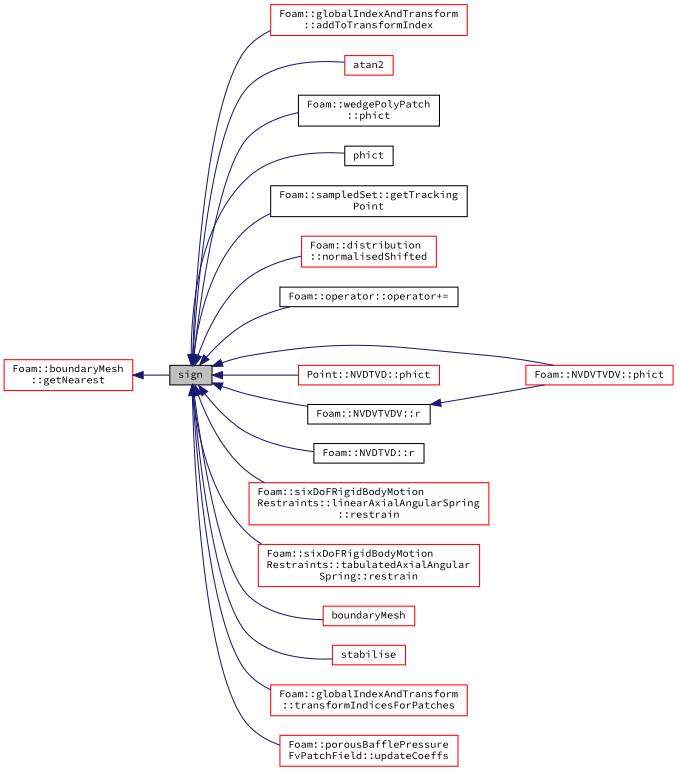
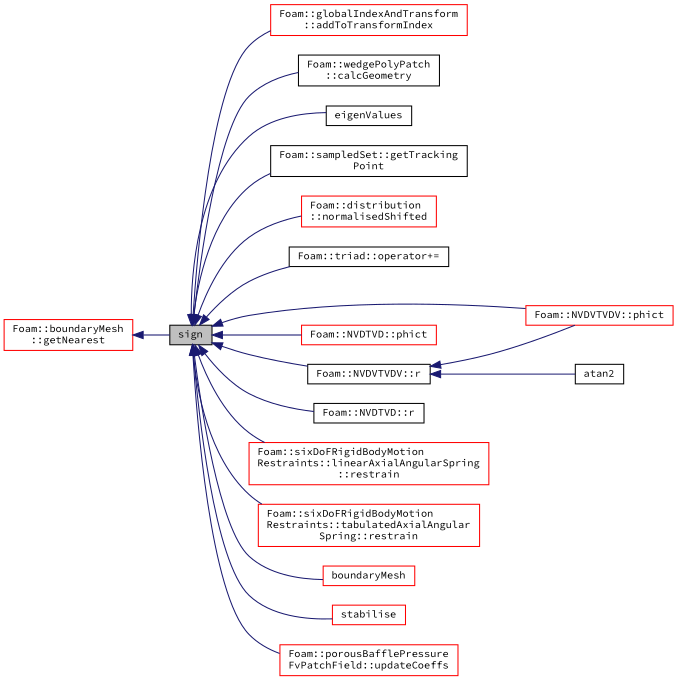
node "atan2": color red -> black
node "Foam::wedgePolyPatch ::phict": label "Foam::wedgePolyPatch ::phict" -> "Foam::wedgePolyPatch ::calcGeometry"
node "phict": label "phict" -> "eigenValues"
edge "atan2" -> "sign": now "atan2" -> "Foam::NVDVTVDV::r"
node "Foam::operator::operator+=": label "Foam::operator::operator+=" -> "Foam::triad::operator+="
node "Point::NVDTVD::phict": label "Point::NVDTVD::phict" -> "Foam::NVDTVD::phict"
node "Foam::globalIndexAndTransform ::transformIndicesForPatches": removed
